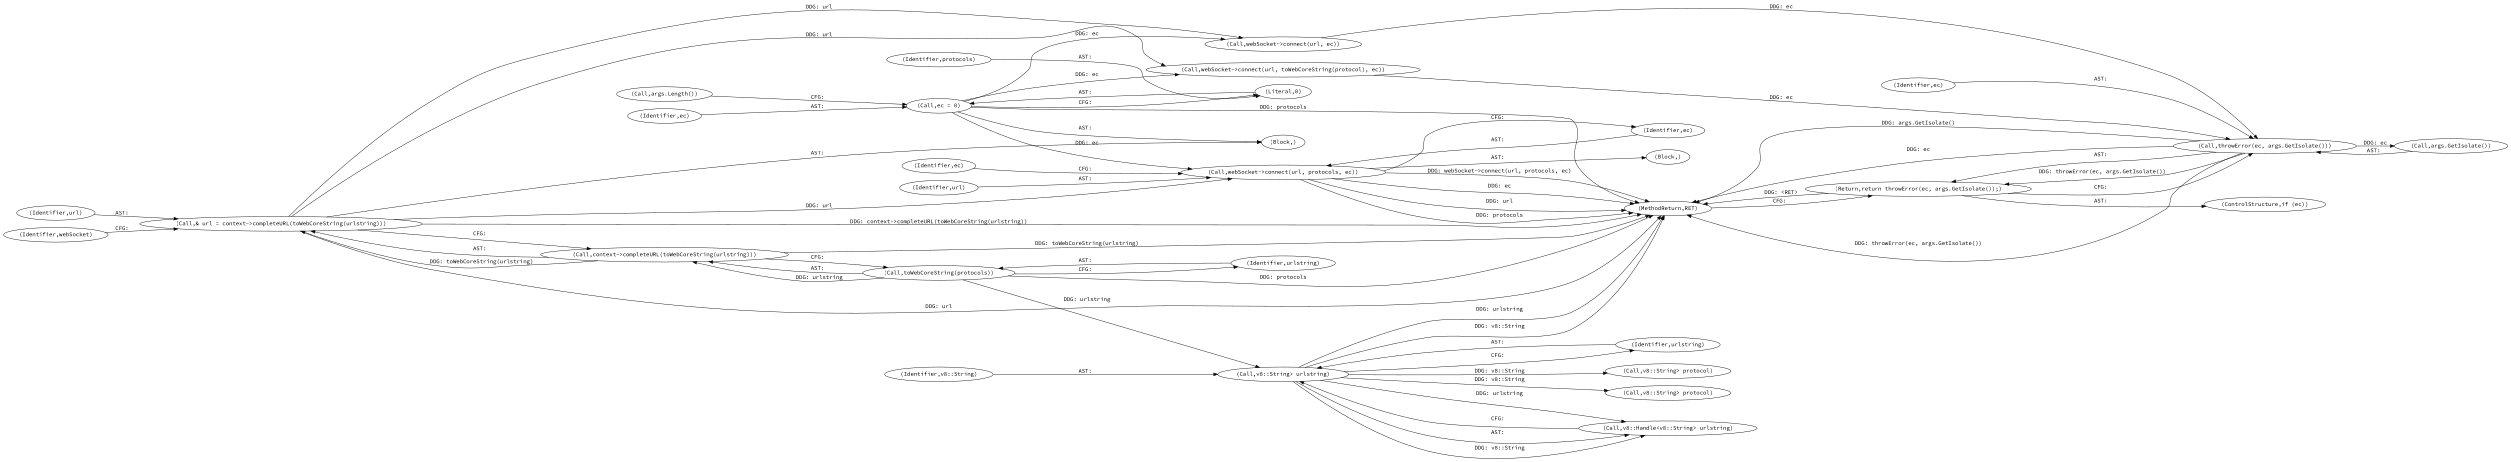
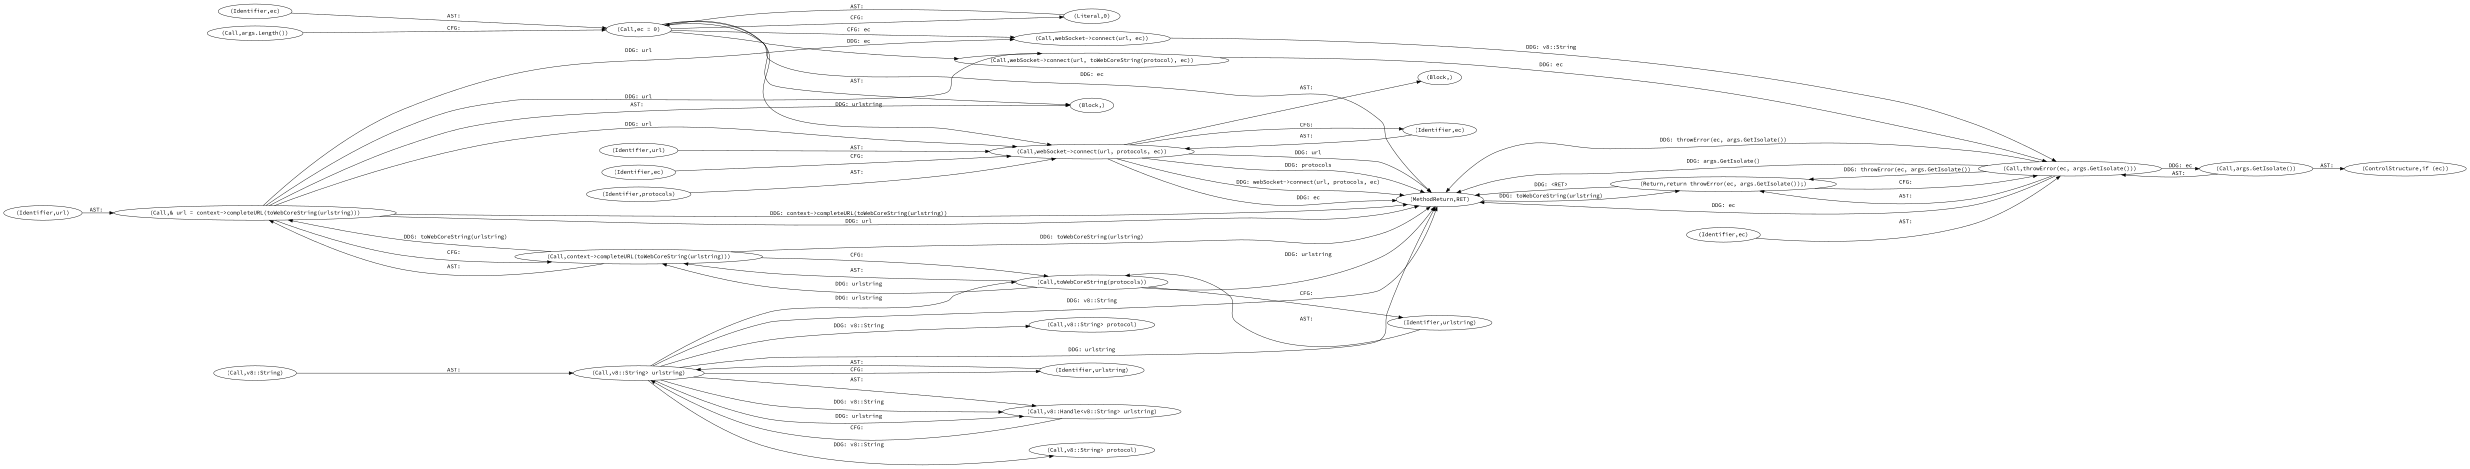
edge "(Call,webSocket->connect(url, ec))" -> "(Call,throwError(ec, args.GetIsolate()))": label "DDG: ec" -> "DDG: v8::String"
edge "(Call,ec = 0)" -> "(Call,webSocket->connect(url, ec))": label "DDG: ec" -> "CFG: ec"
edge "(Identifier,protocols)" -> "(Literal,0)": now "(Identifier,protocols)" -> "(Call,webSocket->connect(url, protocols, ec))"
edge "(Call,ec = 0)" -> "(MethodReturn,RET)": label "DDG: protocols" -> "DDG: ec"
edge "(Call,ec = 0)" -> "(Call,webSocket->connect(url, protocols, ec))": label "DDG: ec" -> "DDG: urlstring"
edge "(MethodReturn,RET)" -> "(Return,return throwError(ec, args.GetIsolate());)": label "CFG: " -> "DDG: toWebCoreString(urlstring)"
edge "(Return,return throwError(ec, args.GetIsolate());)" -> "(ControlStructure,if (ec))": now "(Call,args.GetIsolate())" -> "(ControlStructure,if (ec))"
node "(Identifier,webSocket)": removed
edge "(Call,toWebCoreString(protocols))" -> "(MethodReturn,RET)": label "DDG: protocols" -> "DDG: urlstring"
edge "(Call,toWebCoreString(protocols))" -> "(Call,v8::String> urlstring)": reversed
node "(Identifier,v8::String)": label "(Identifier,v8::String)" -> "(Call,v8::String)"
